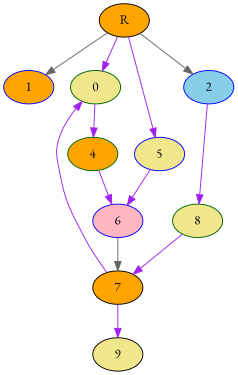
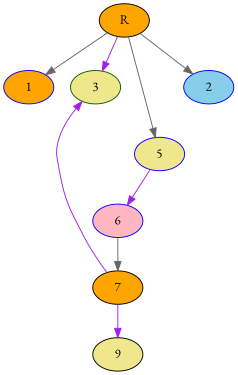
edge "R" -> "5": color purple -> gray40
node "0": label "0" -> "3"
node "4": removed
node "8": removed
